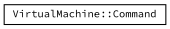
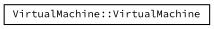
node "VirtualMachine::Command": label "VirtualMachine::Command" -> "VirtualMachine::VirtualMachine"
